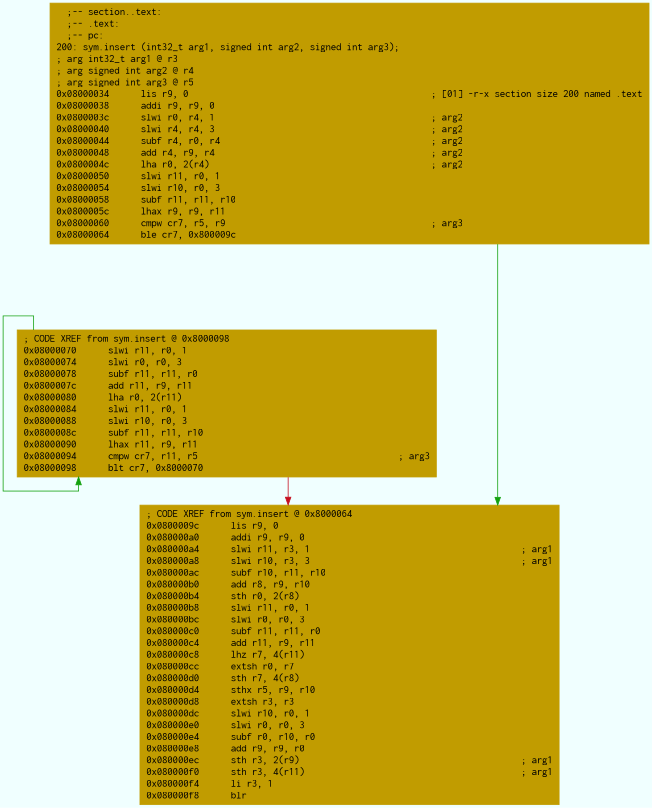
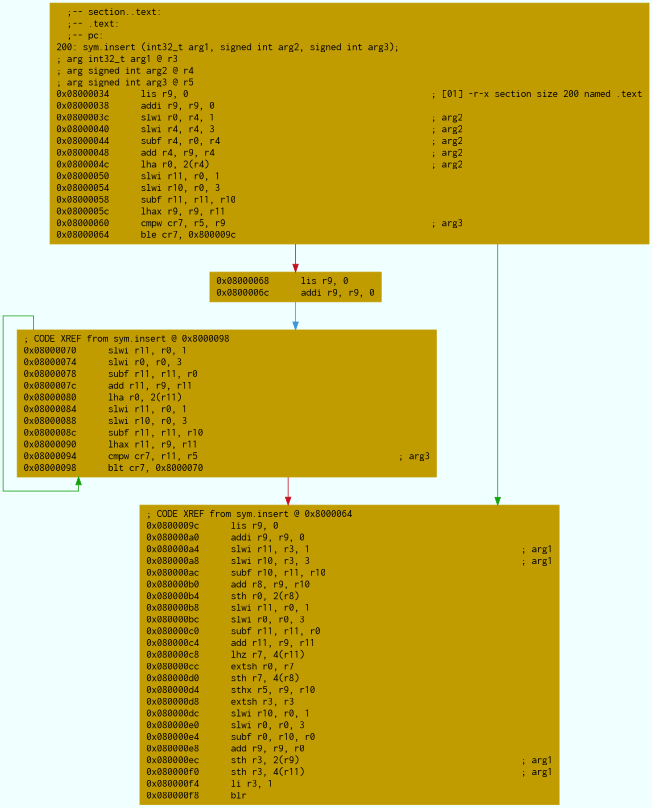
node "0x08000068      lis r9, 0 0x0800006c      addi r9, r9, 0": added
